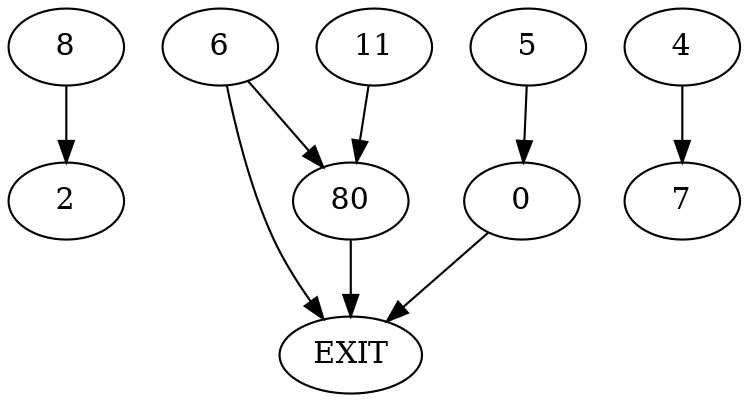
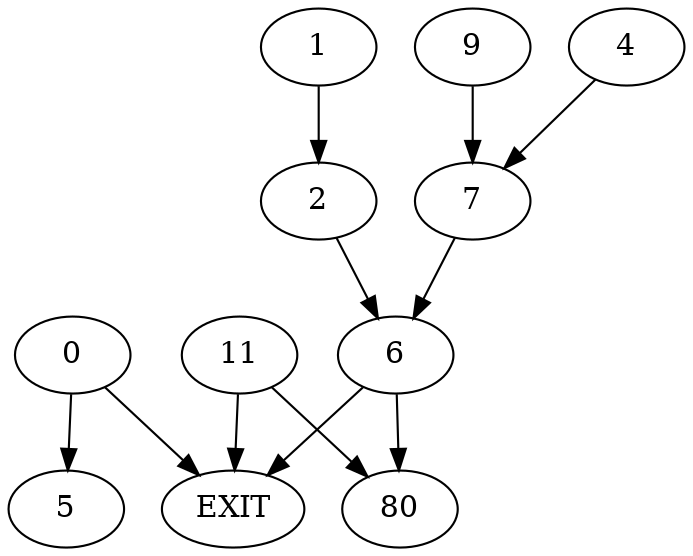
node "8": label "8" -> "1"
node "9": added
edge "5" -> "0": reversed
edge "80" -> "EXIT": now "11" -> "EXIT"
edge "2" -> "6": added
edge "7" -> "6": added
